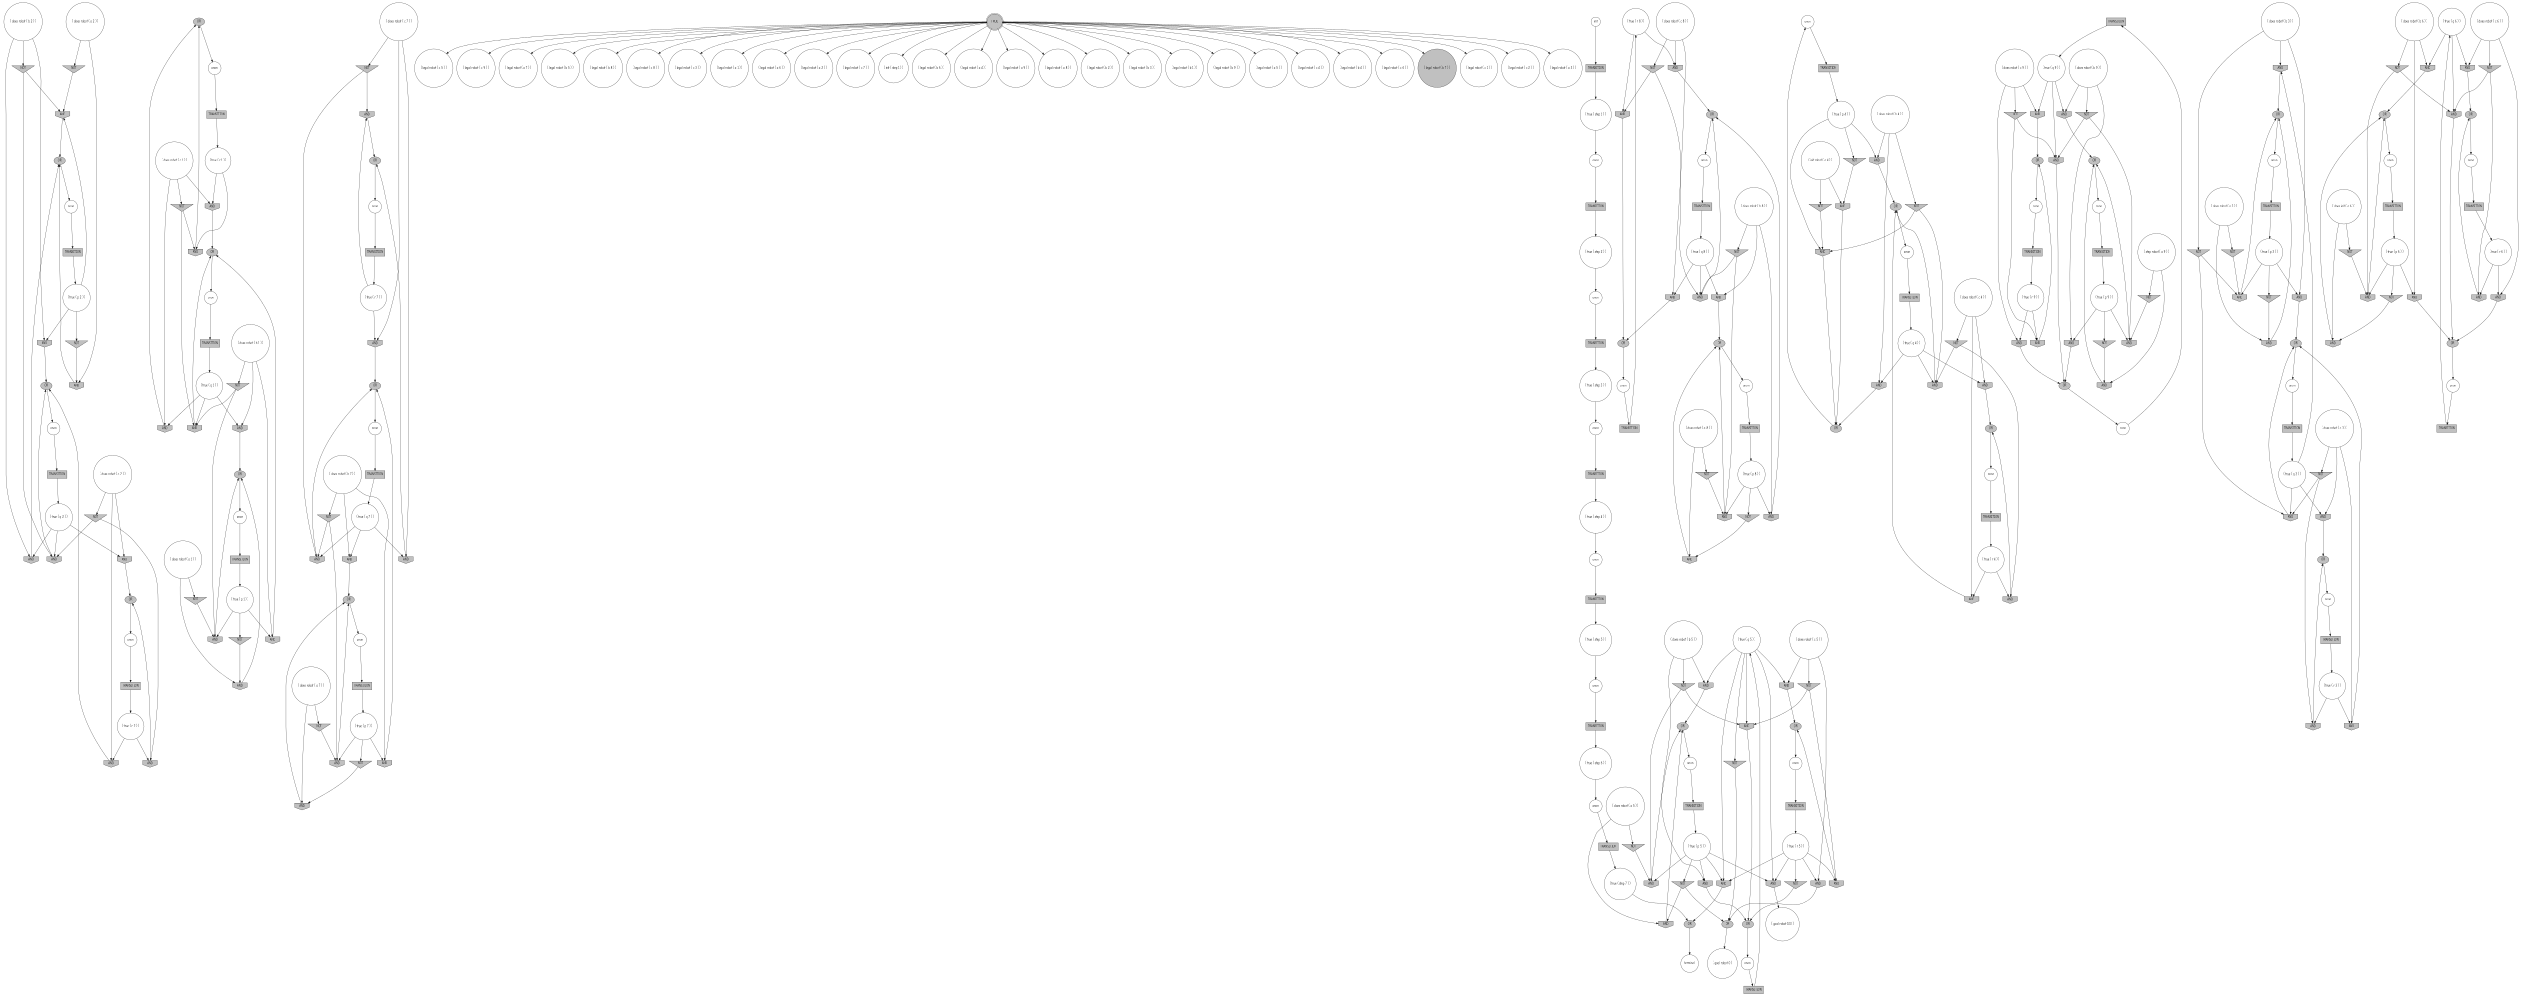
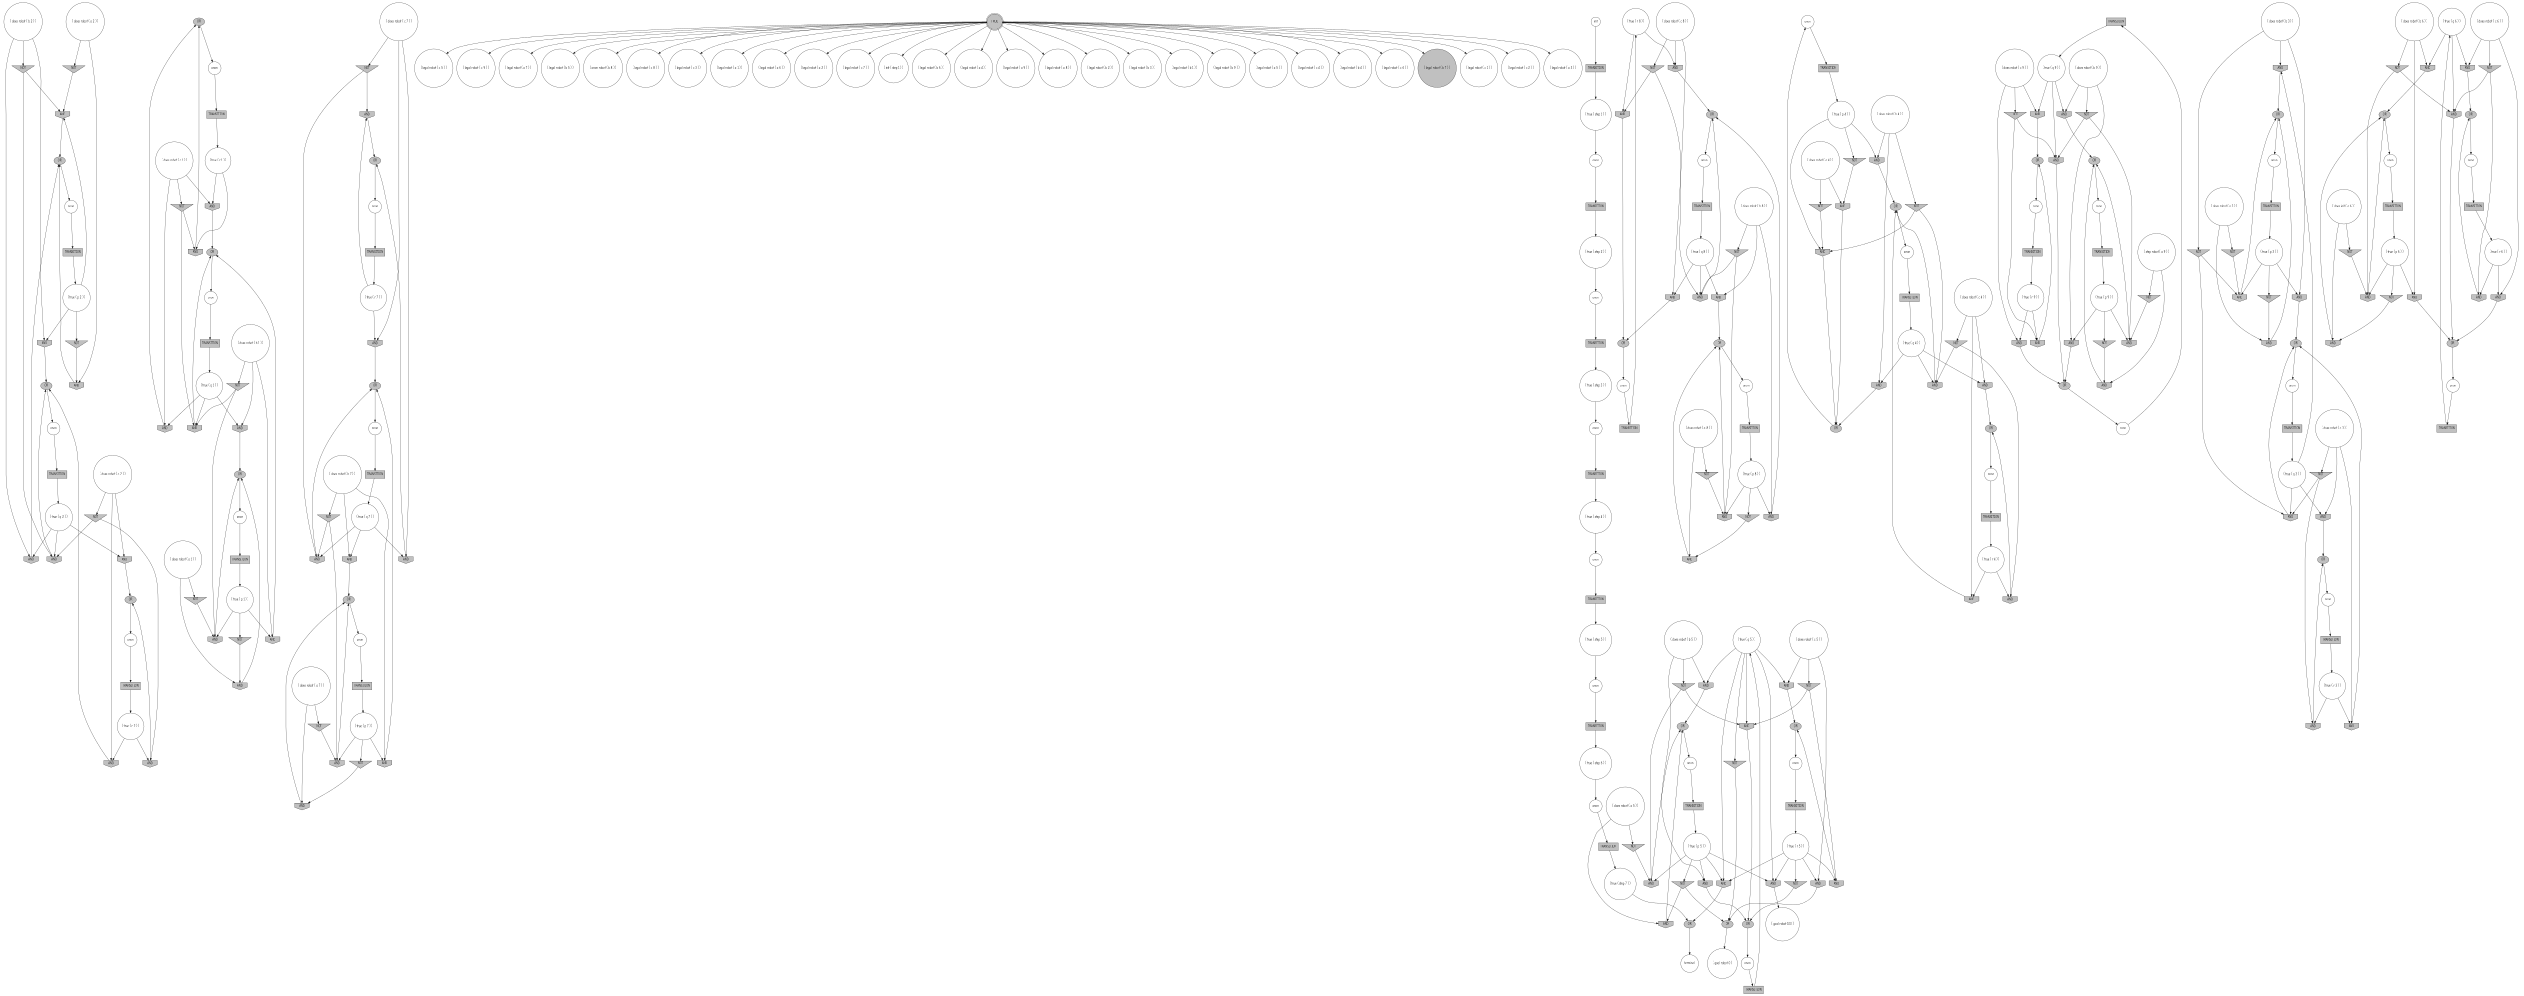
node "( legal robot ( b 8 ) )": label "( legal robot ( b 8 ) )" -> "( anon robot ( b 8 ) )"
node "( init robot ( a 4 ) )": label "( init robot ( a 4 ) )" -> "( does robot ( a 4 ) )"
